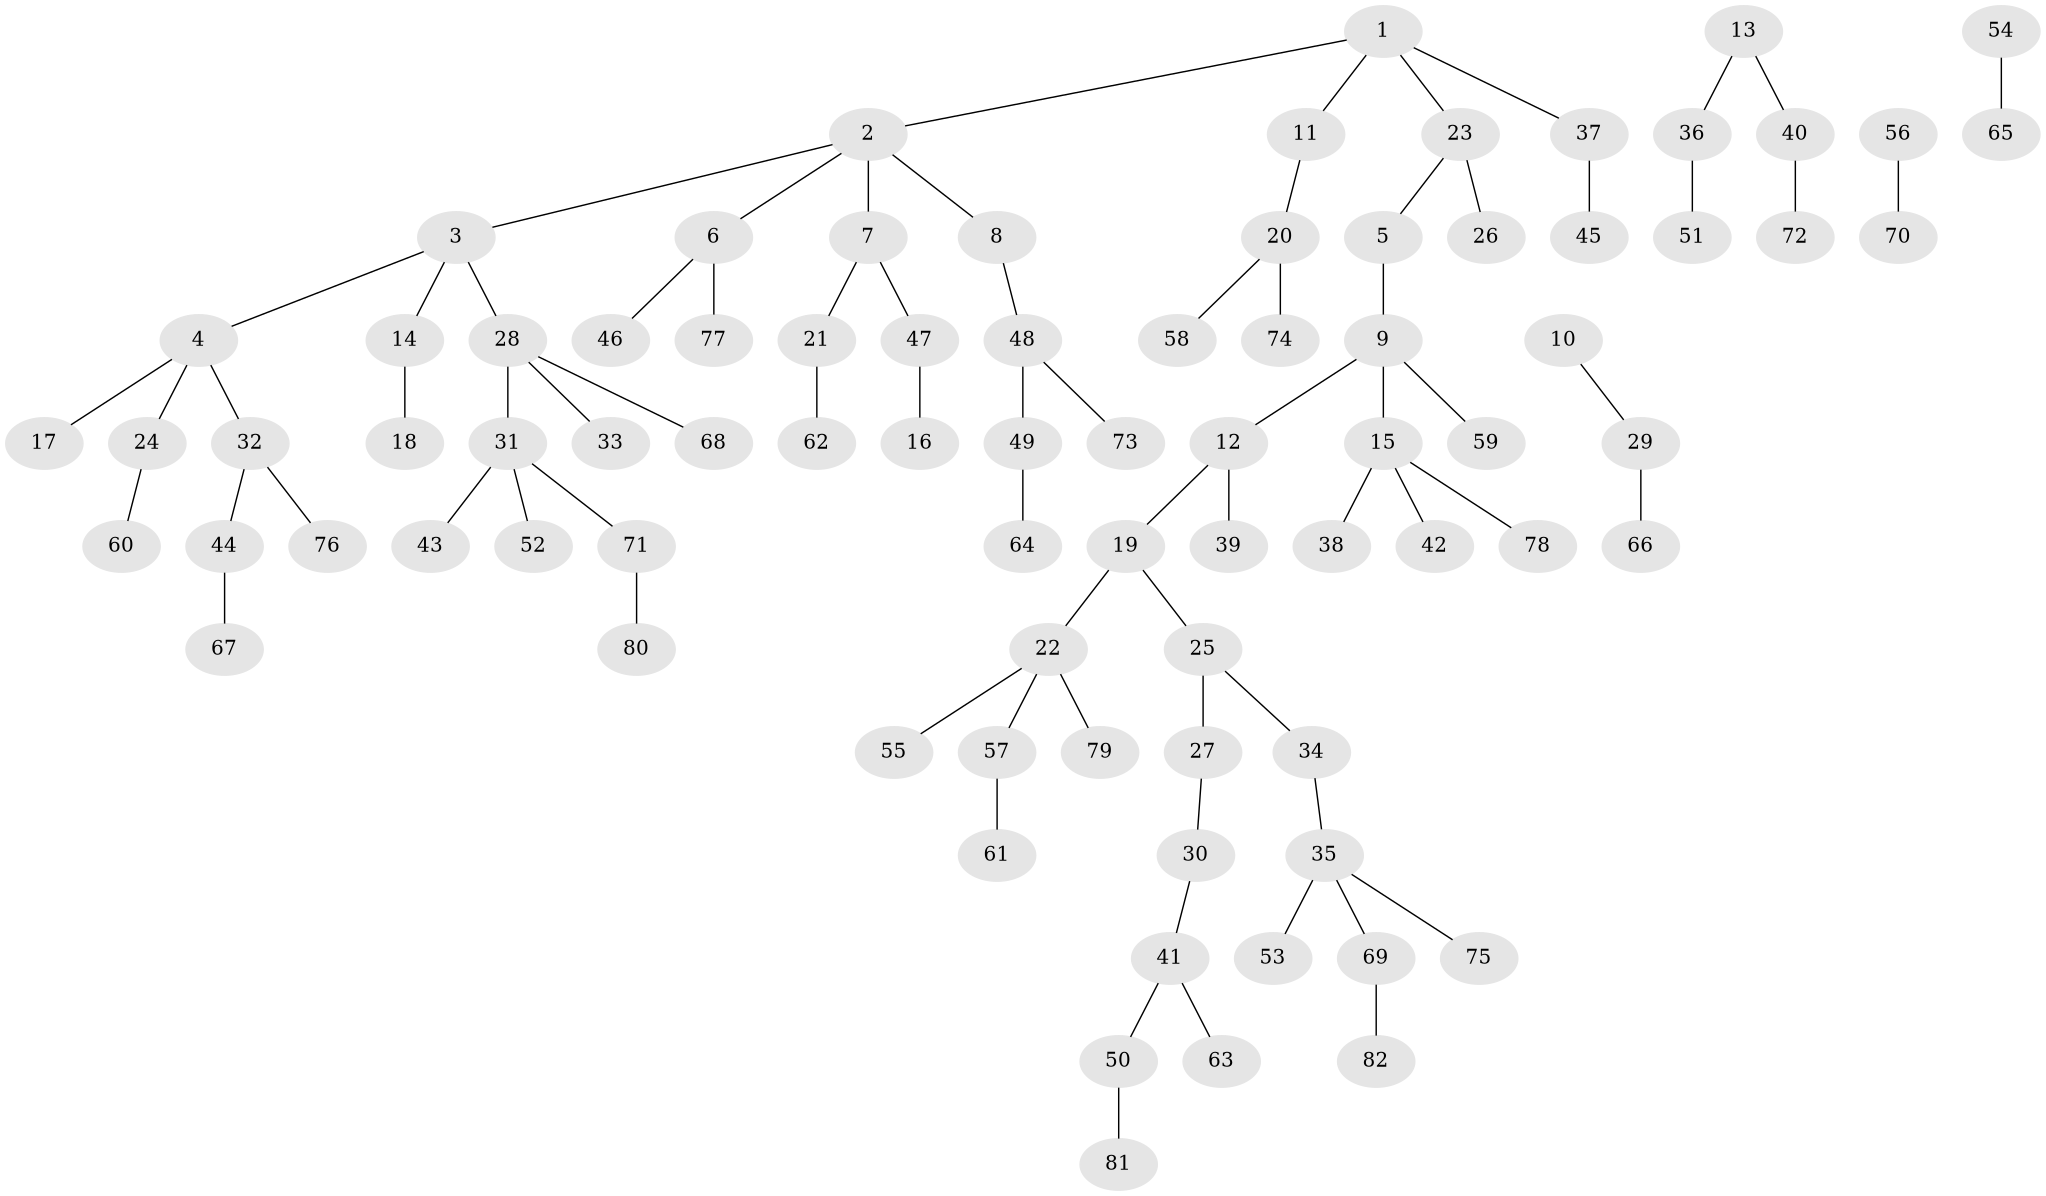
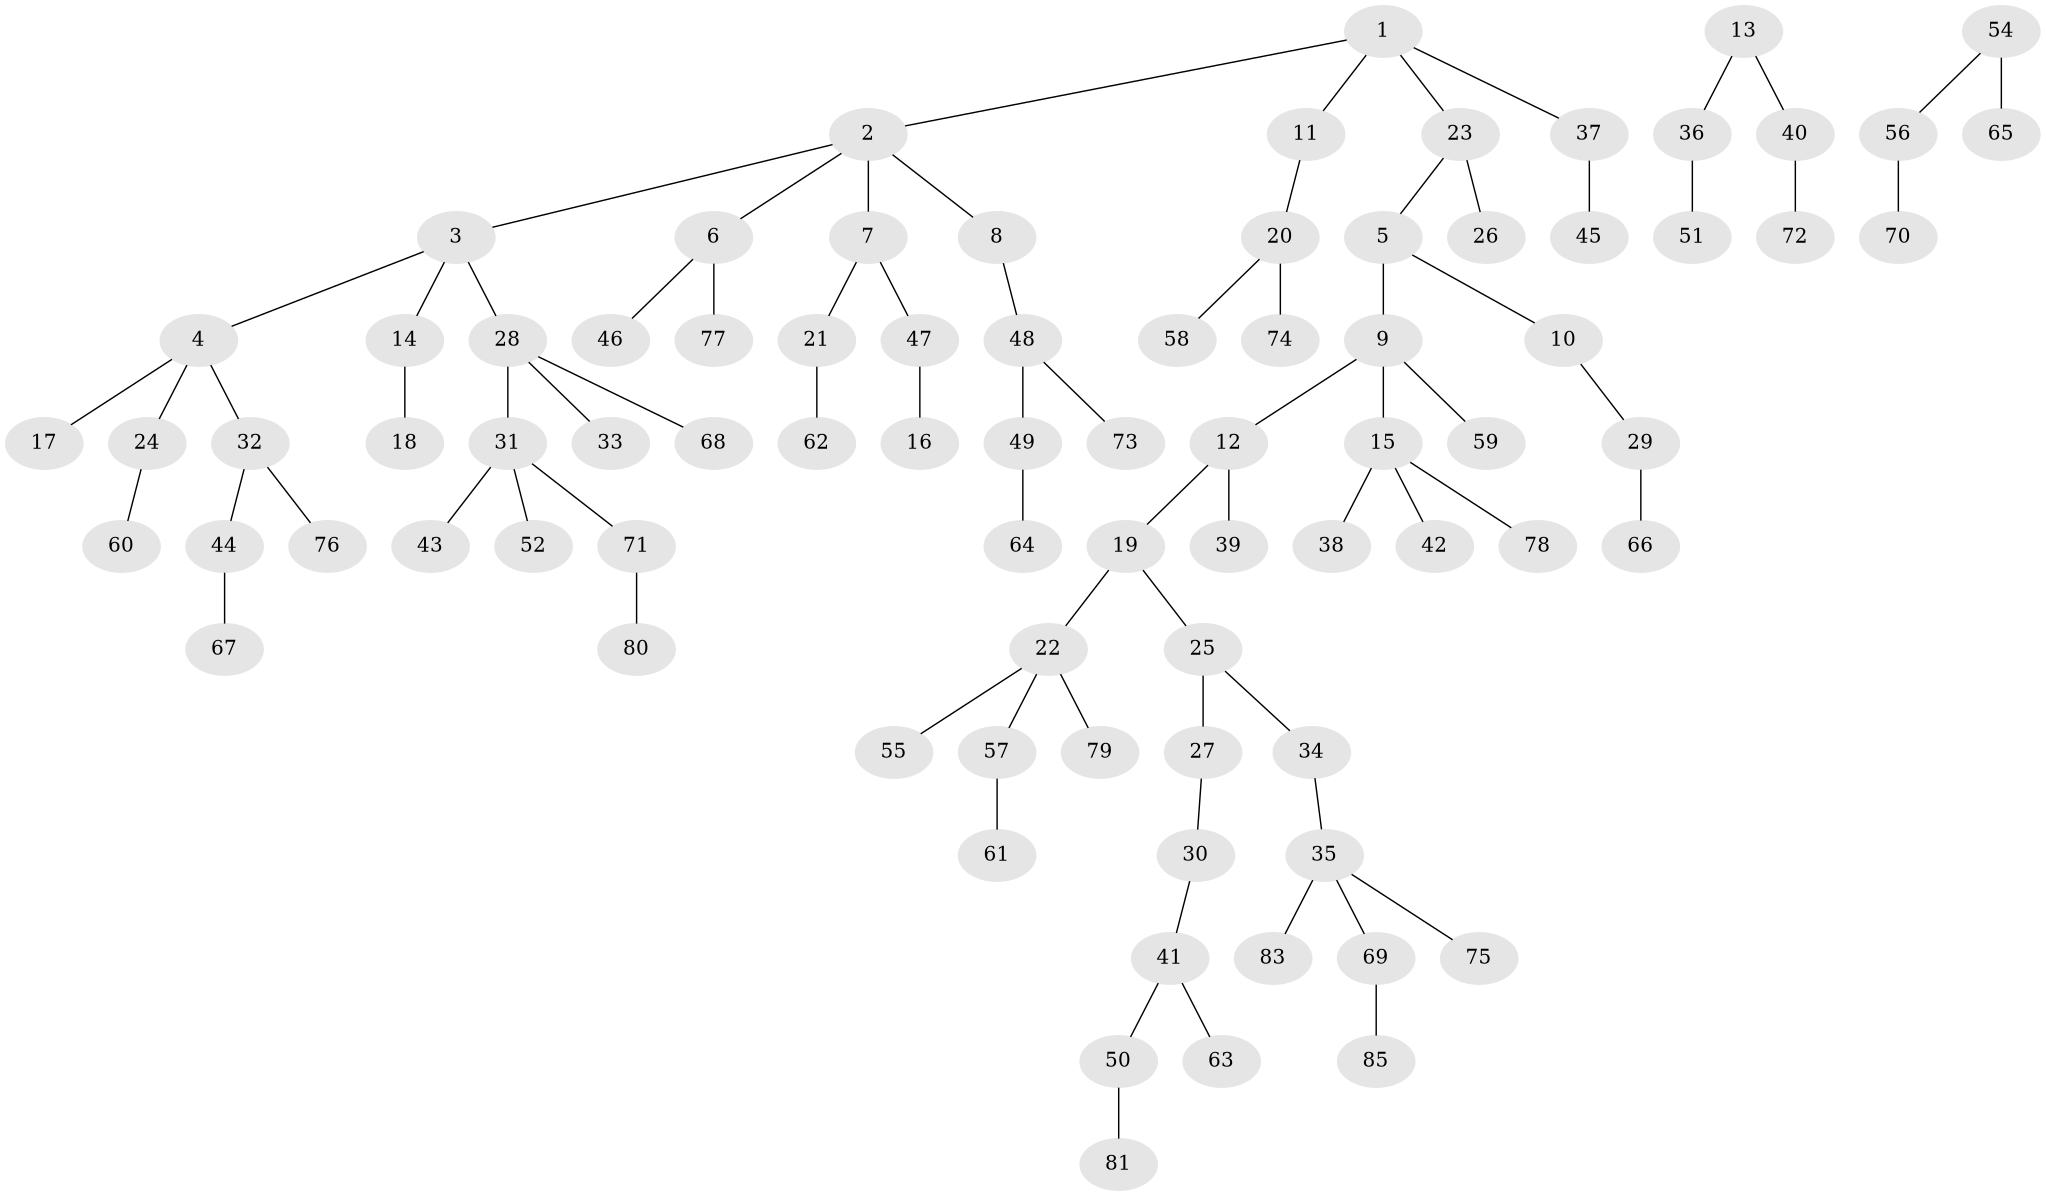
edge "54" -- "56": added
edge "5" -- "10": added
node "53": label "53" -> "83"
node "82": label "82" -> "85"
